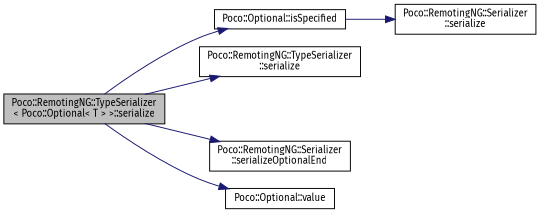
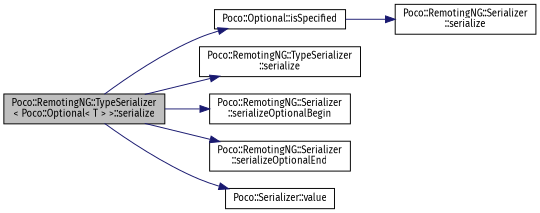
node "Poco::RemotingNG::Serializer ::serializeOptionalBegin": added
node "Poco::Optional::value": label "Poco::Optional::value" -> "Poco::Serializer::value"
